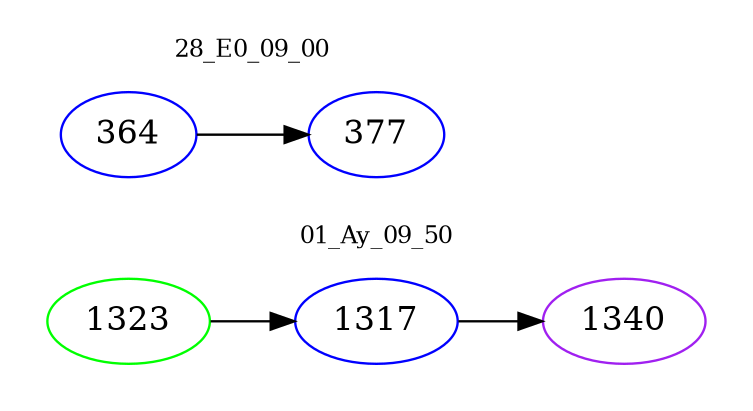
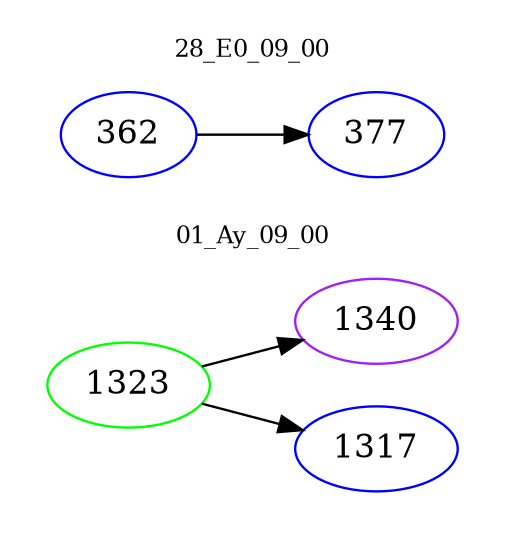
node "364": label "364" -> "362"
cluster "01_Ay_09_50": label "01_Ay_09_50" -> "01_Ay_09_00"
edge "1317" -> "1340": now "1323" -> "1340"
